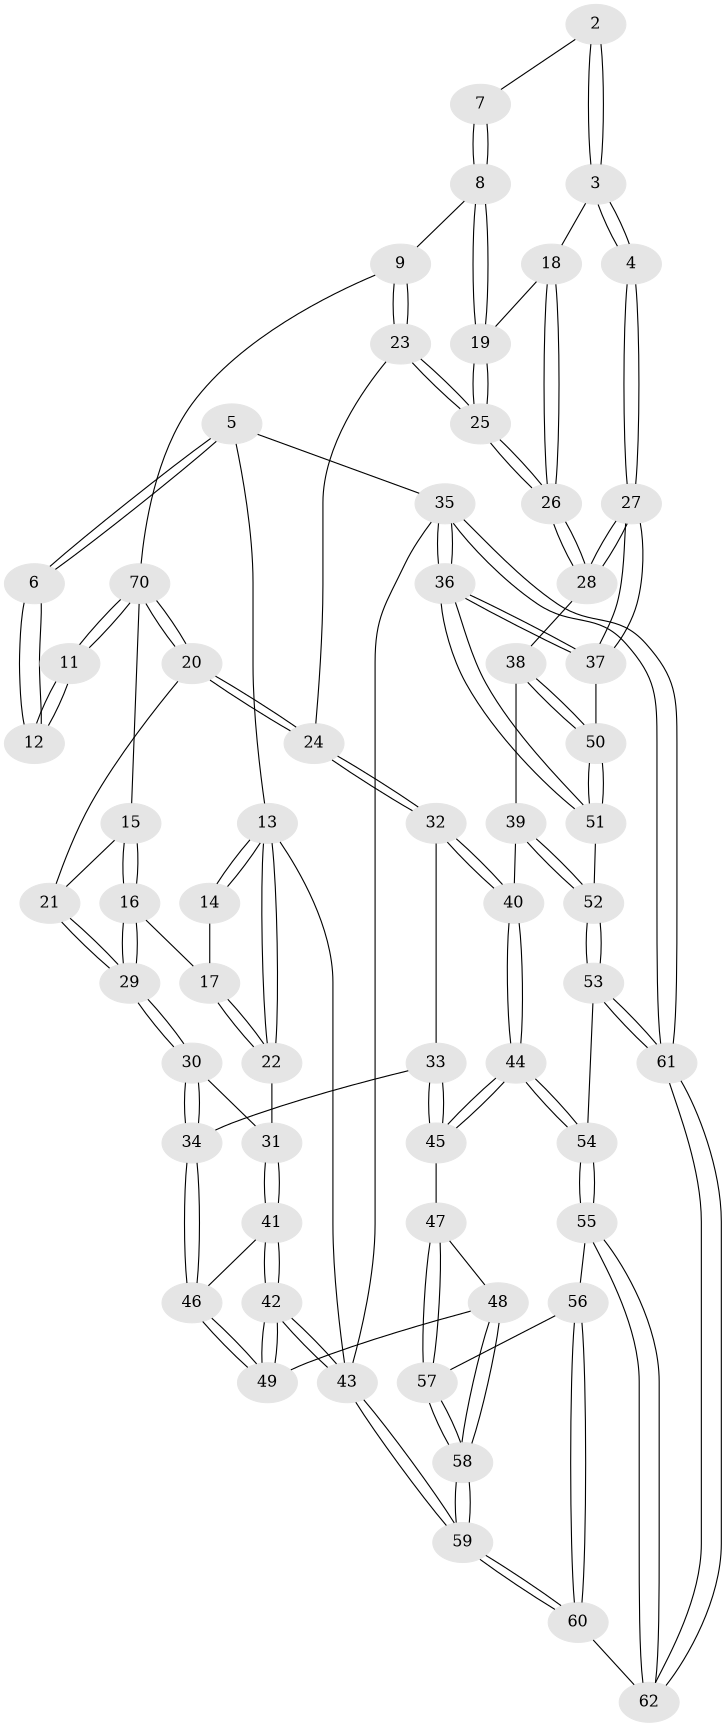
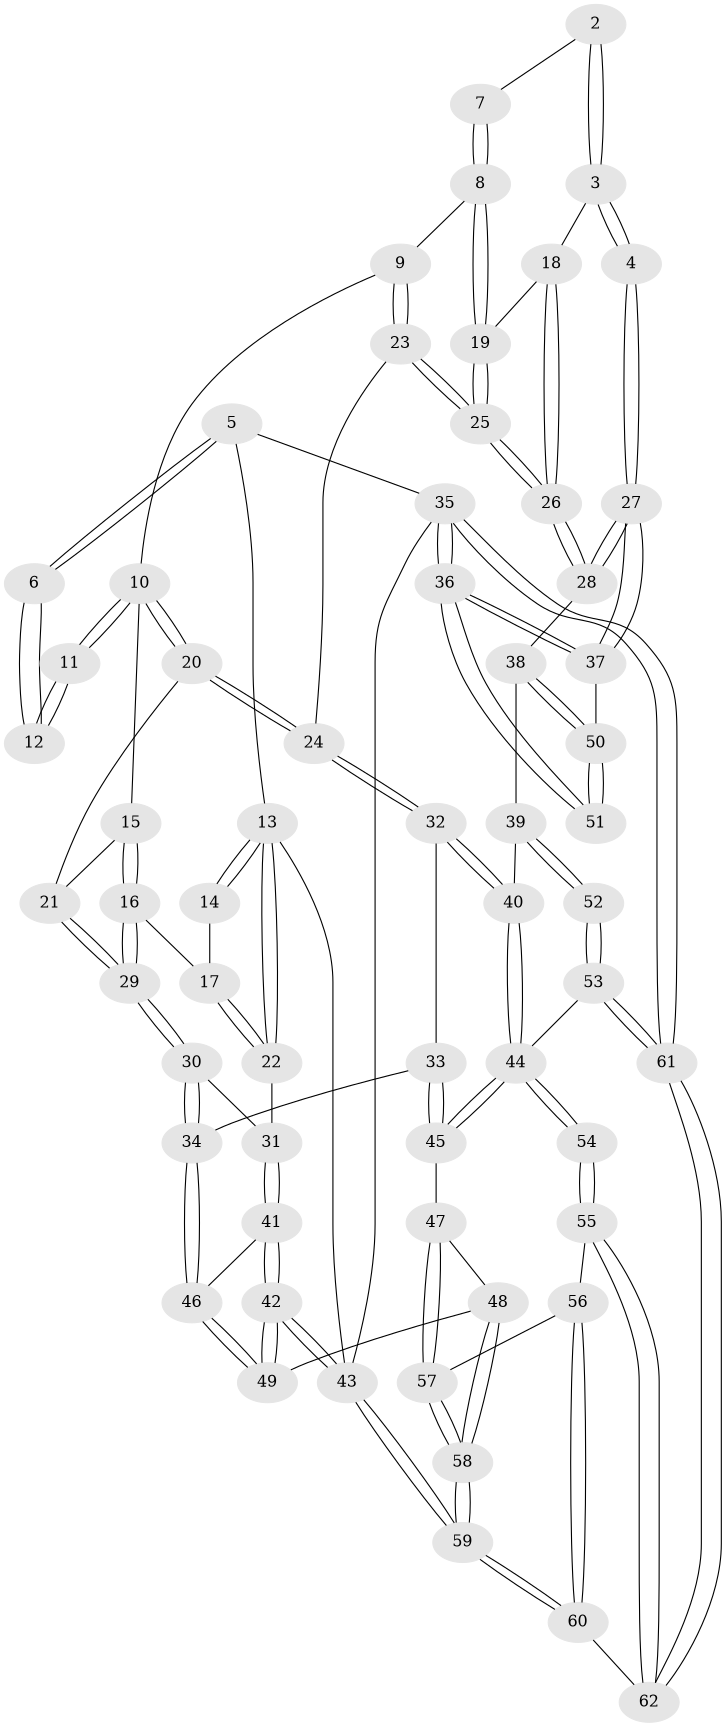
node "70": label "70" -> "10"
edge "51" -- "52": removed
edge "53" -- "54": now "53" -- "44"
